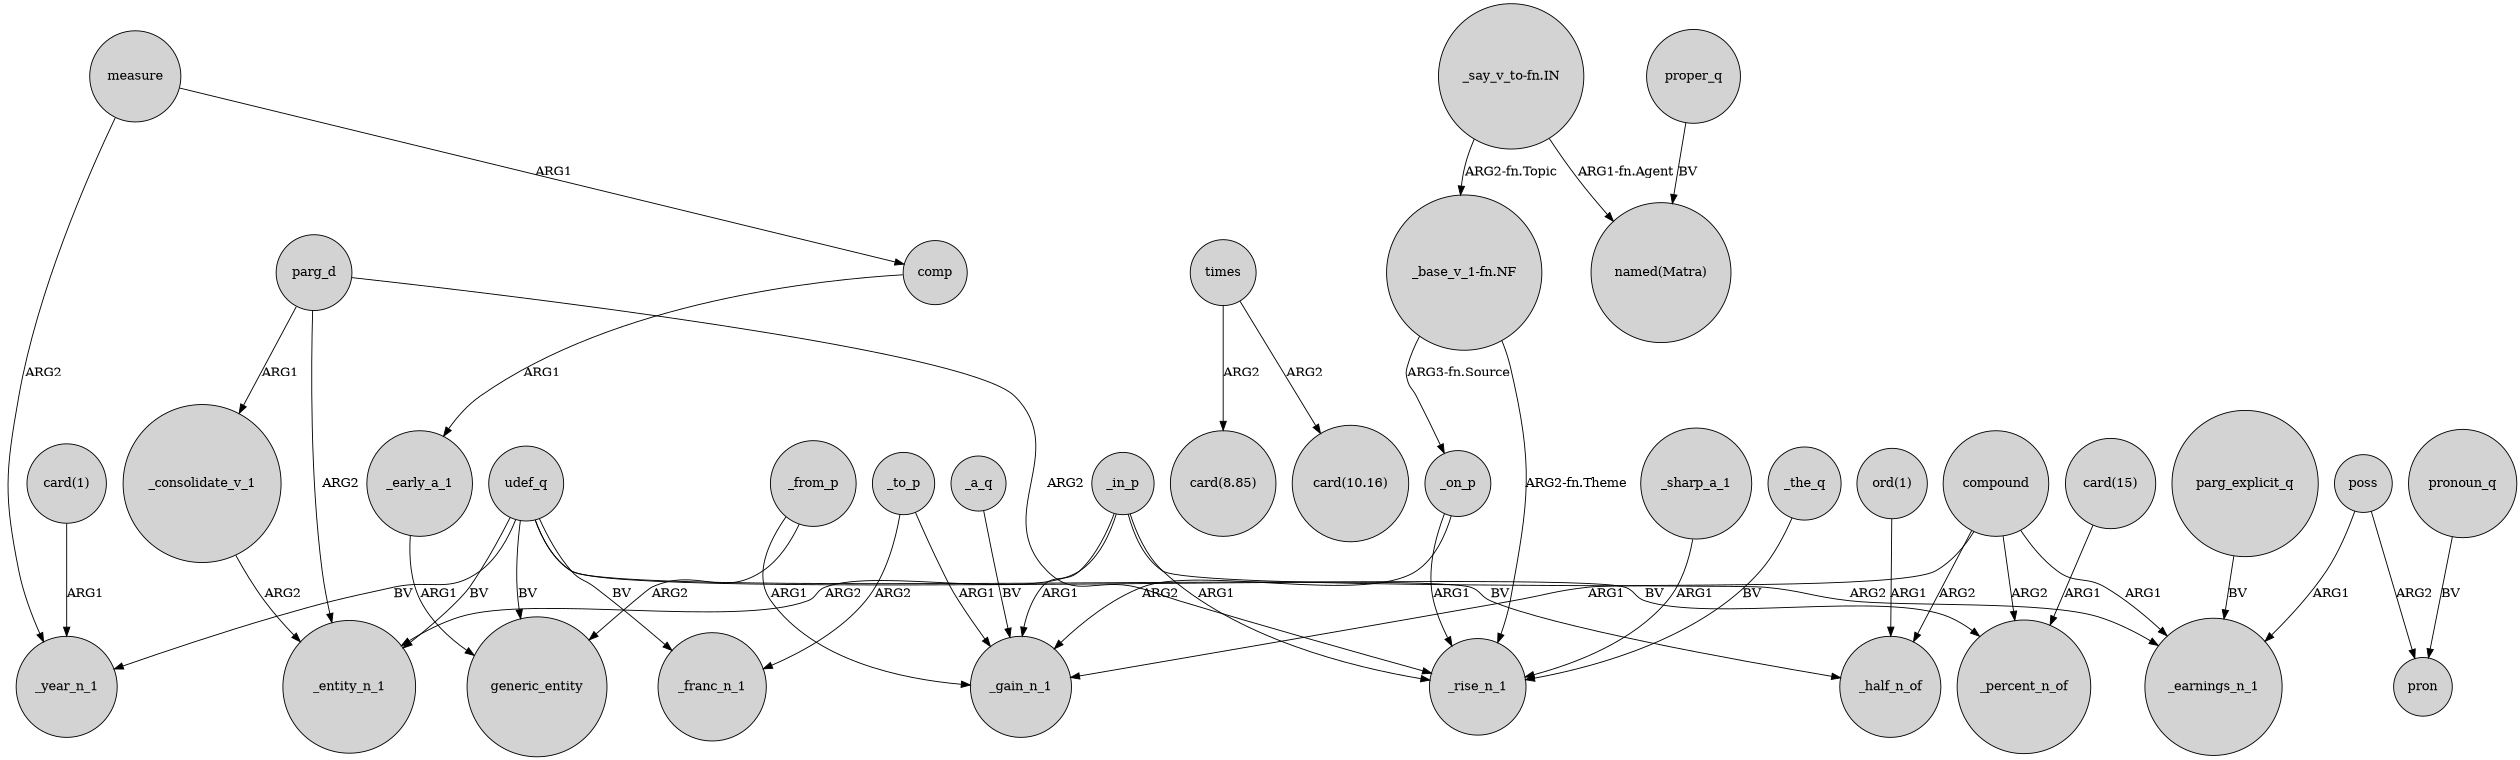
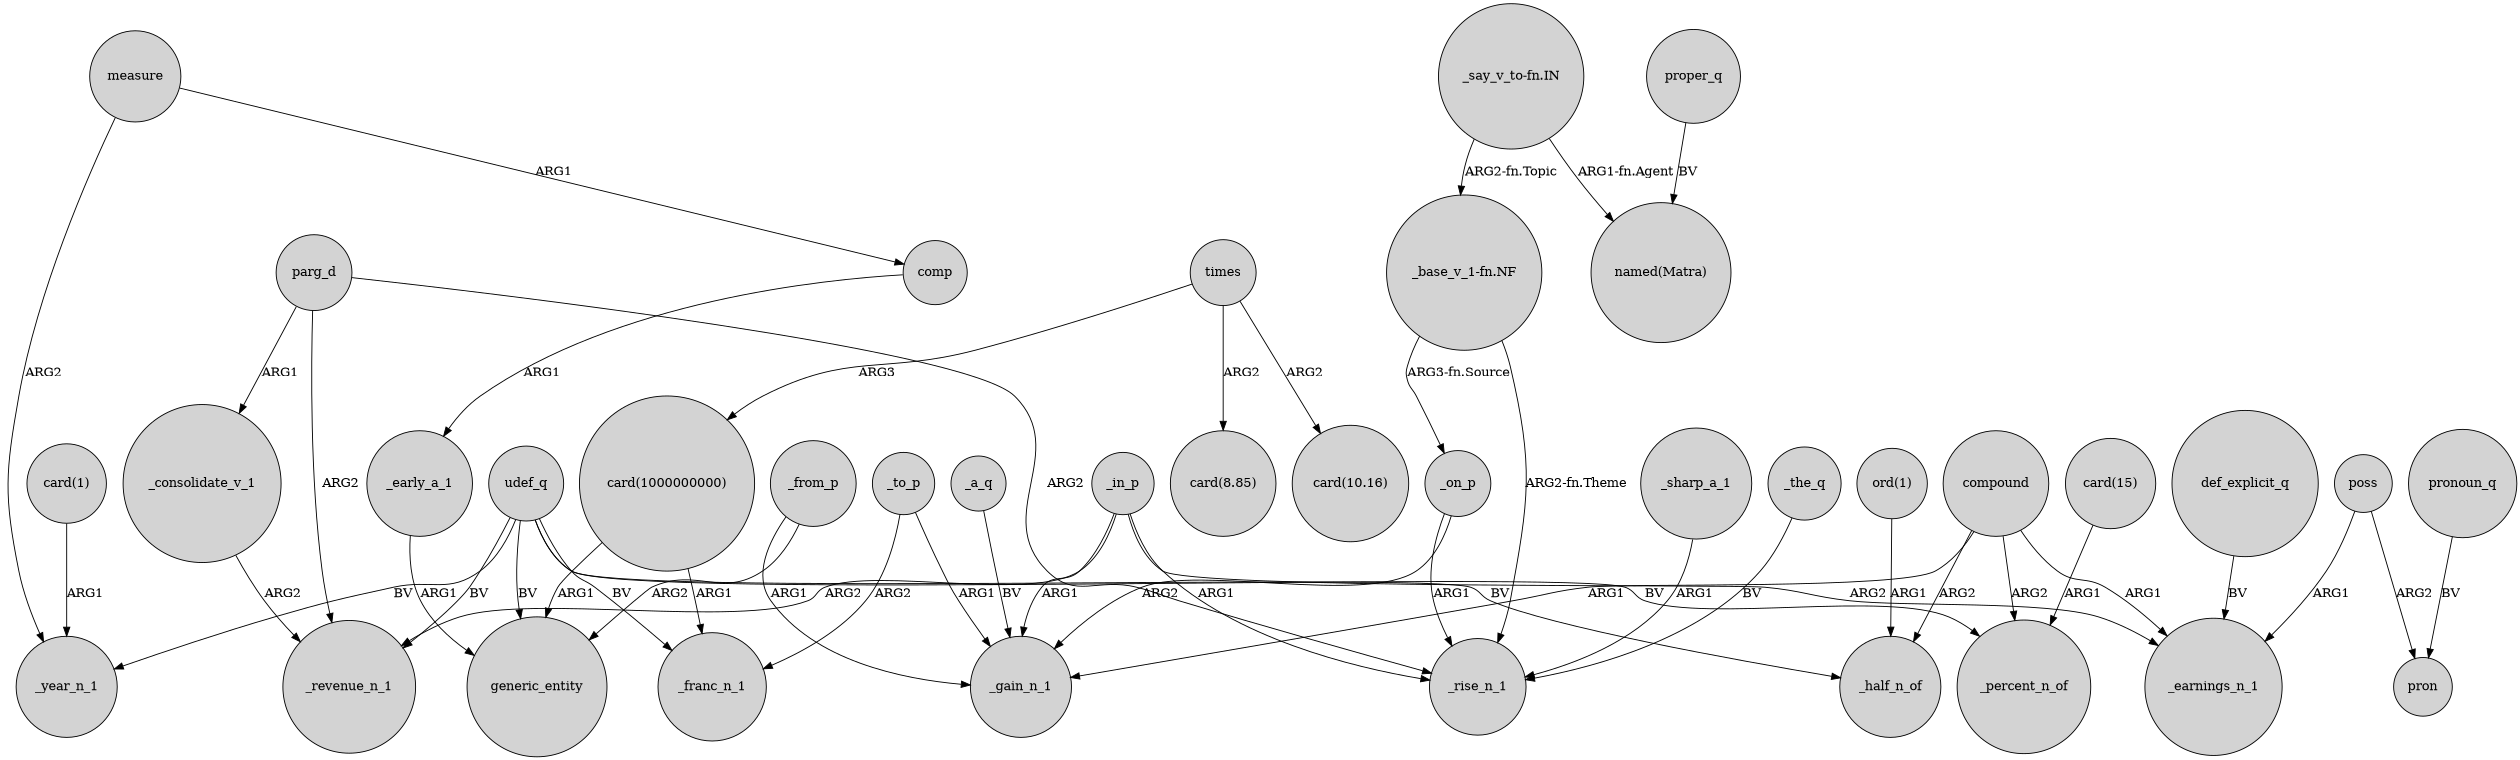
node "card(1000000000)": added
node "parg_explicit_q": label "parg_explicit_q" -> "def_explicit_q"
node "_entity_n_1": label "_entity_n_1" -> "_revenue_n_1"
